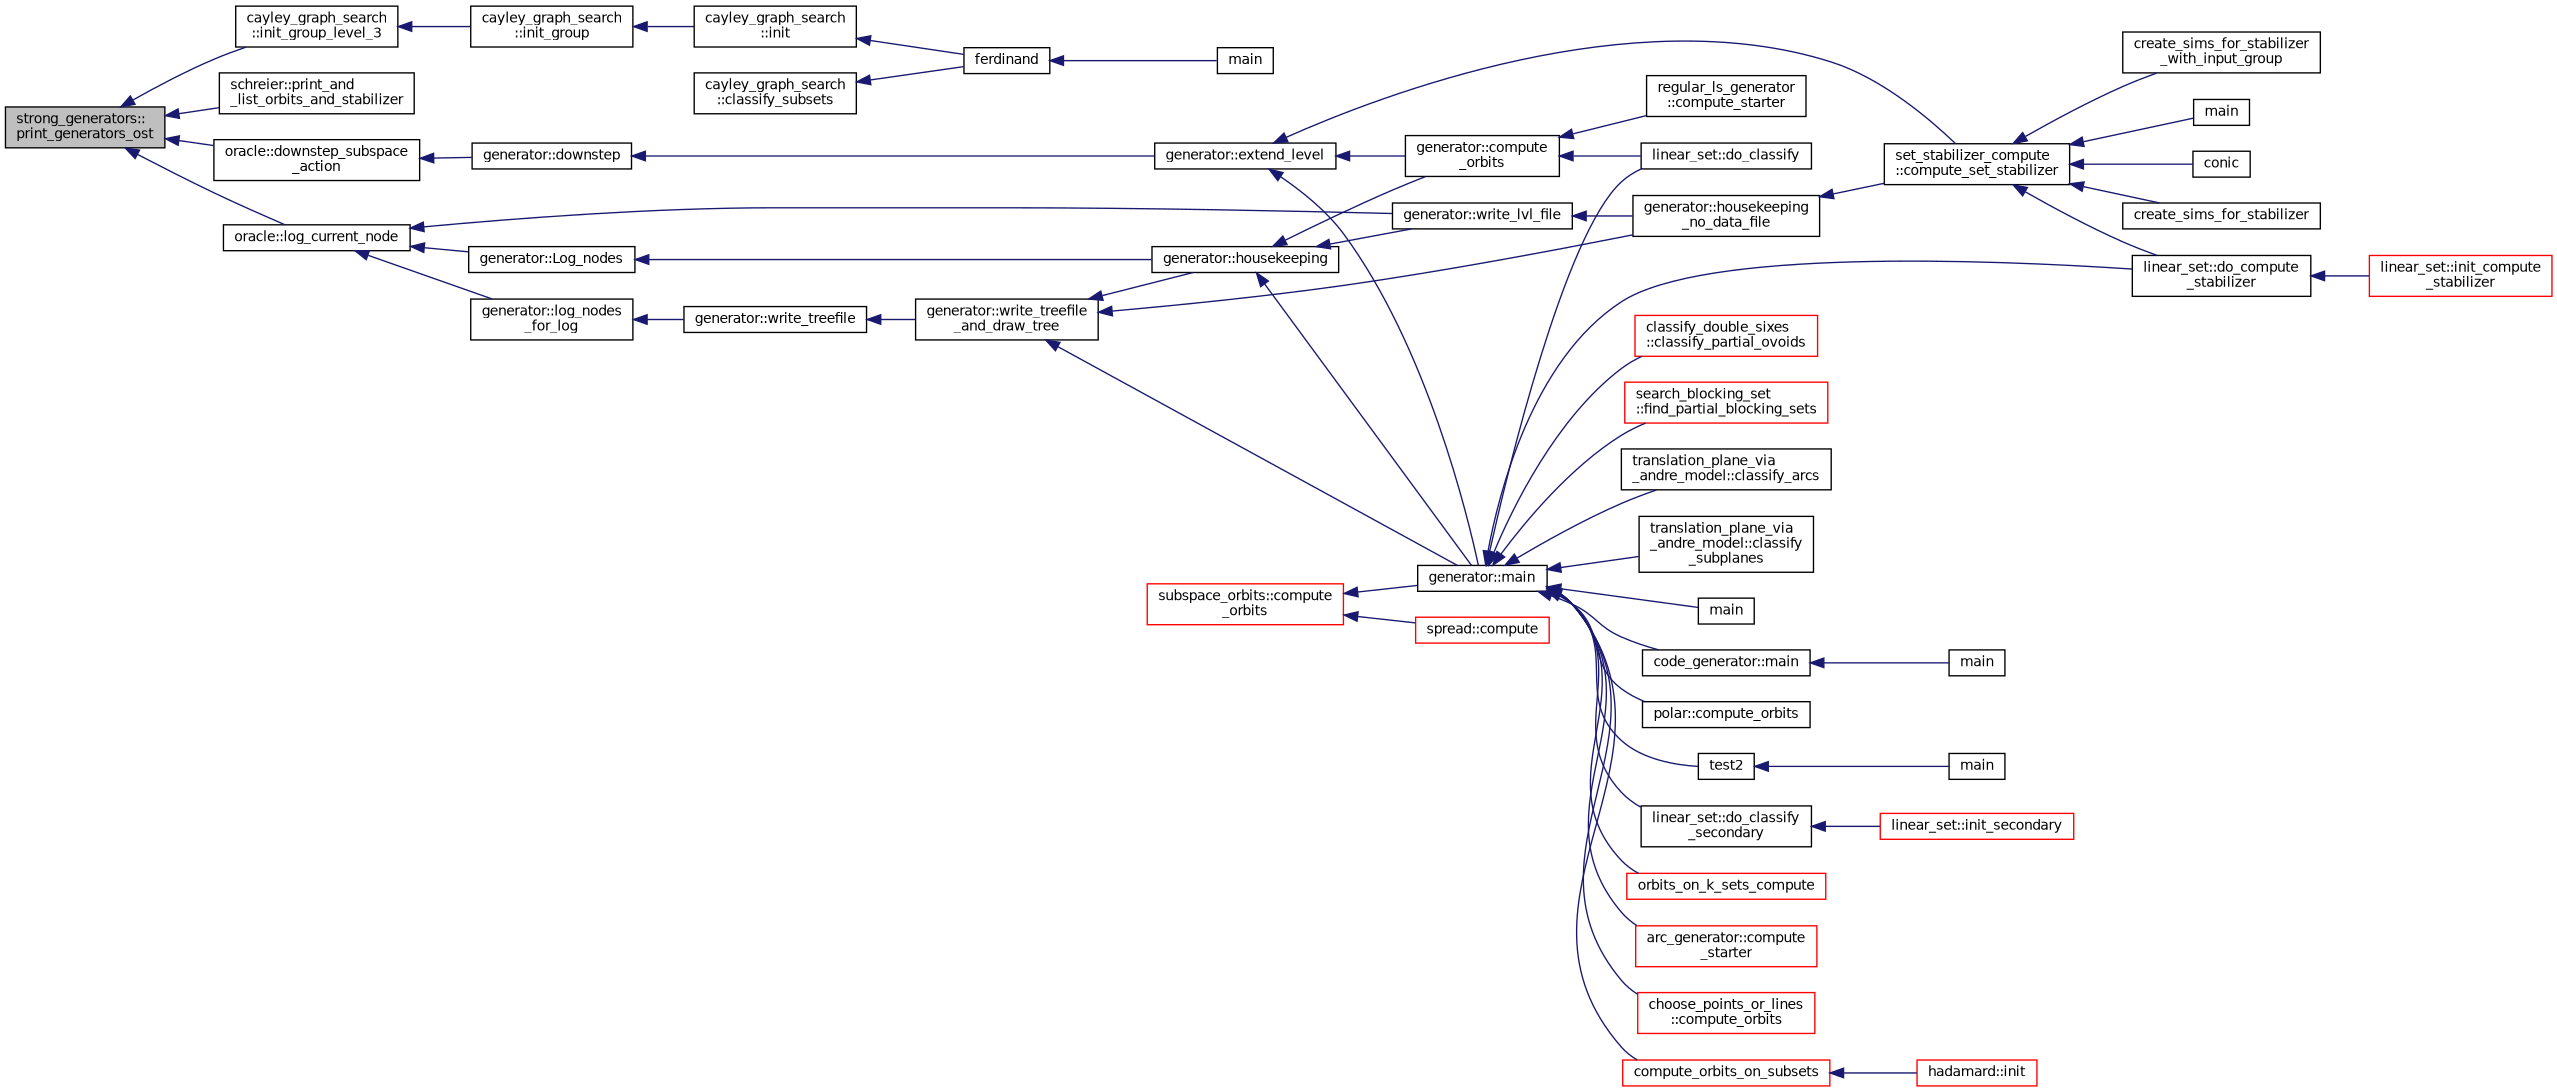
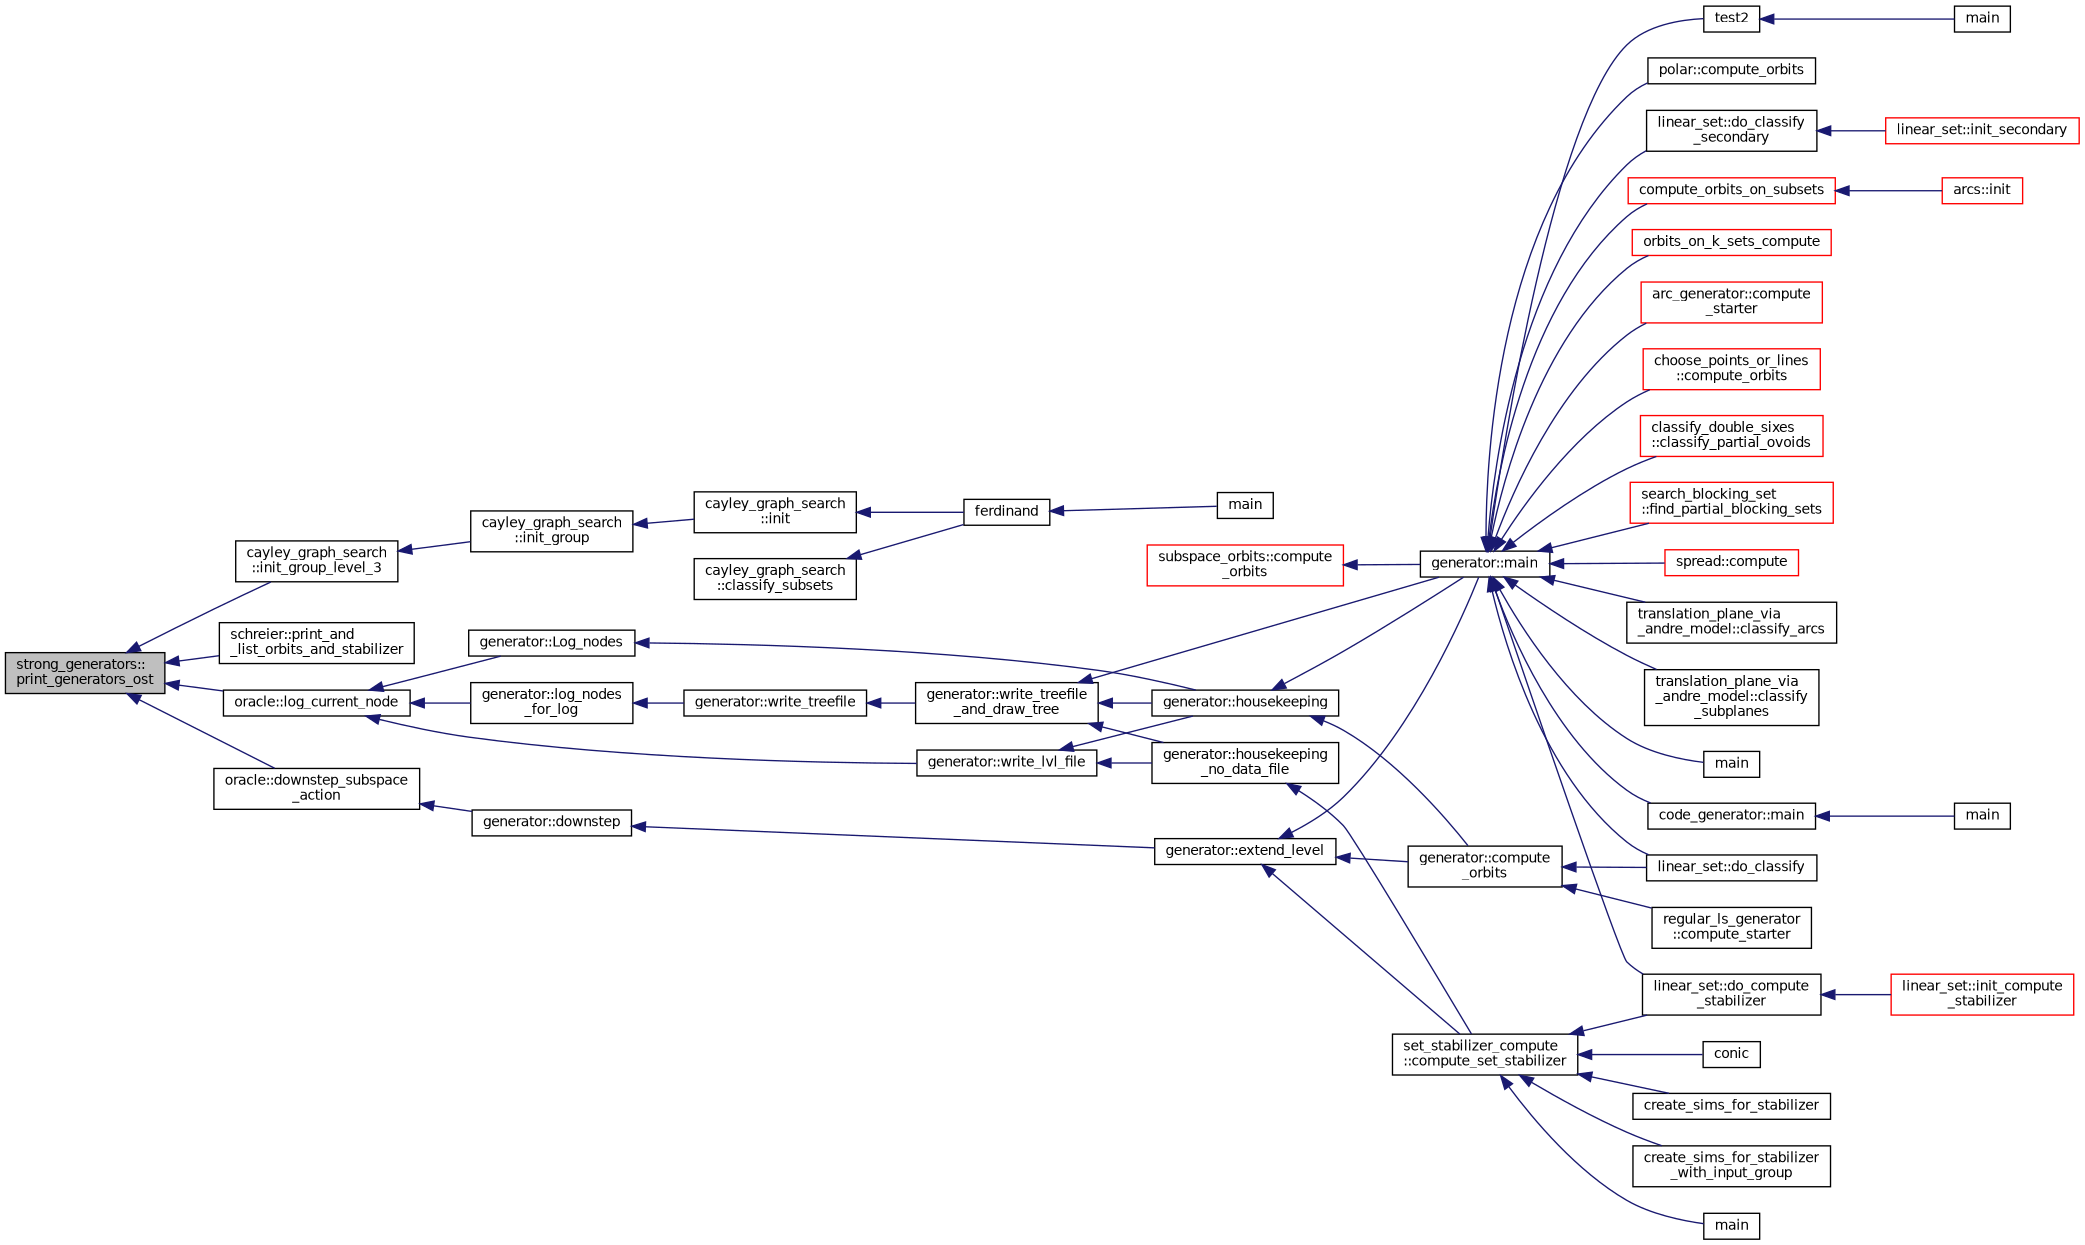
edge "generator::write_lvl_file" -> "generator::housekeeping": reversed
edge "spread::compute" -> "subspace_orbits::compute _orbits": now "spread::compute" -> "generator::main"
node "hadamard::init": label "hadamard::init" -> "arcs::init"
